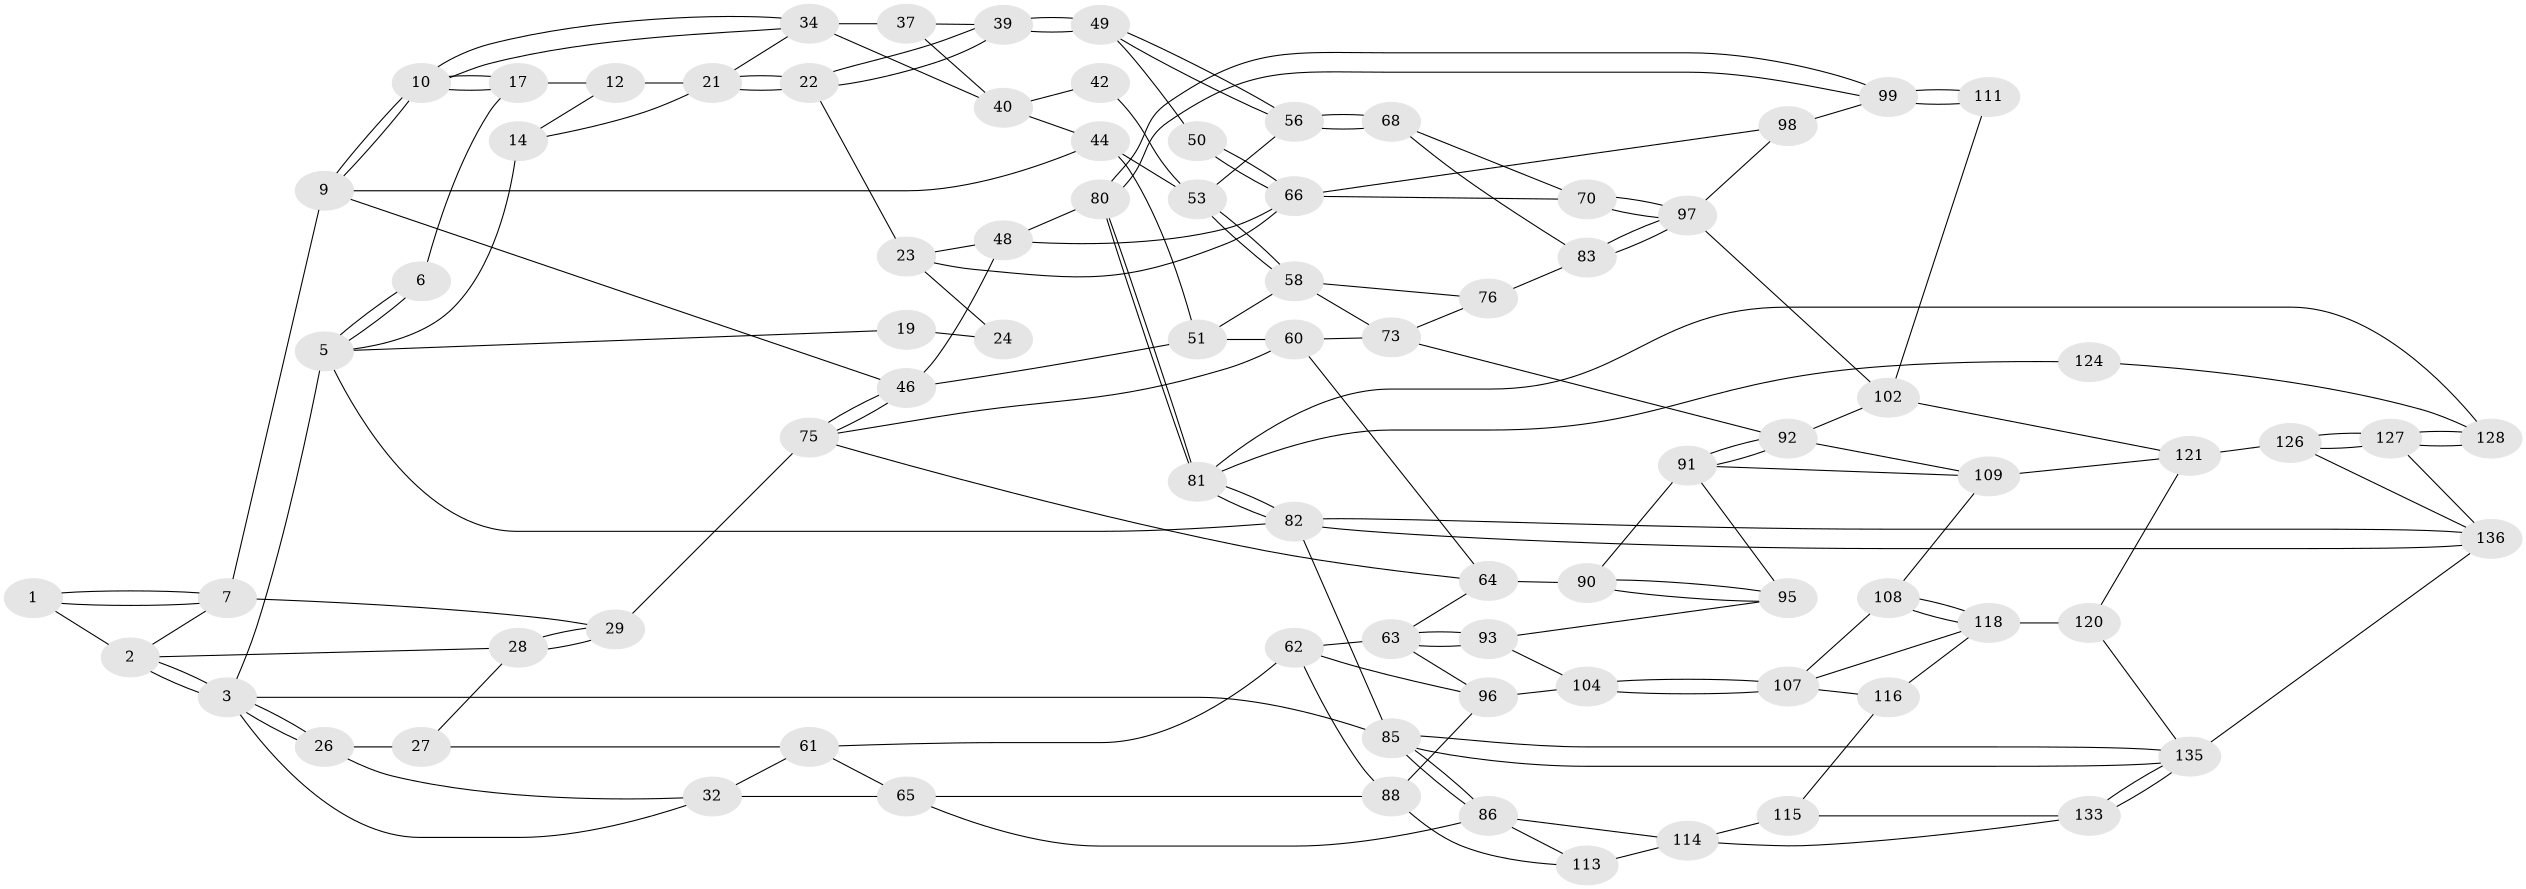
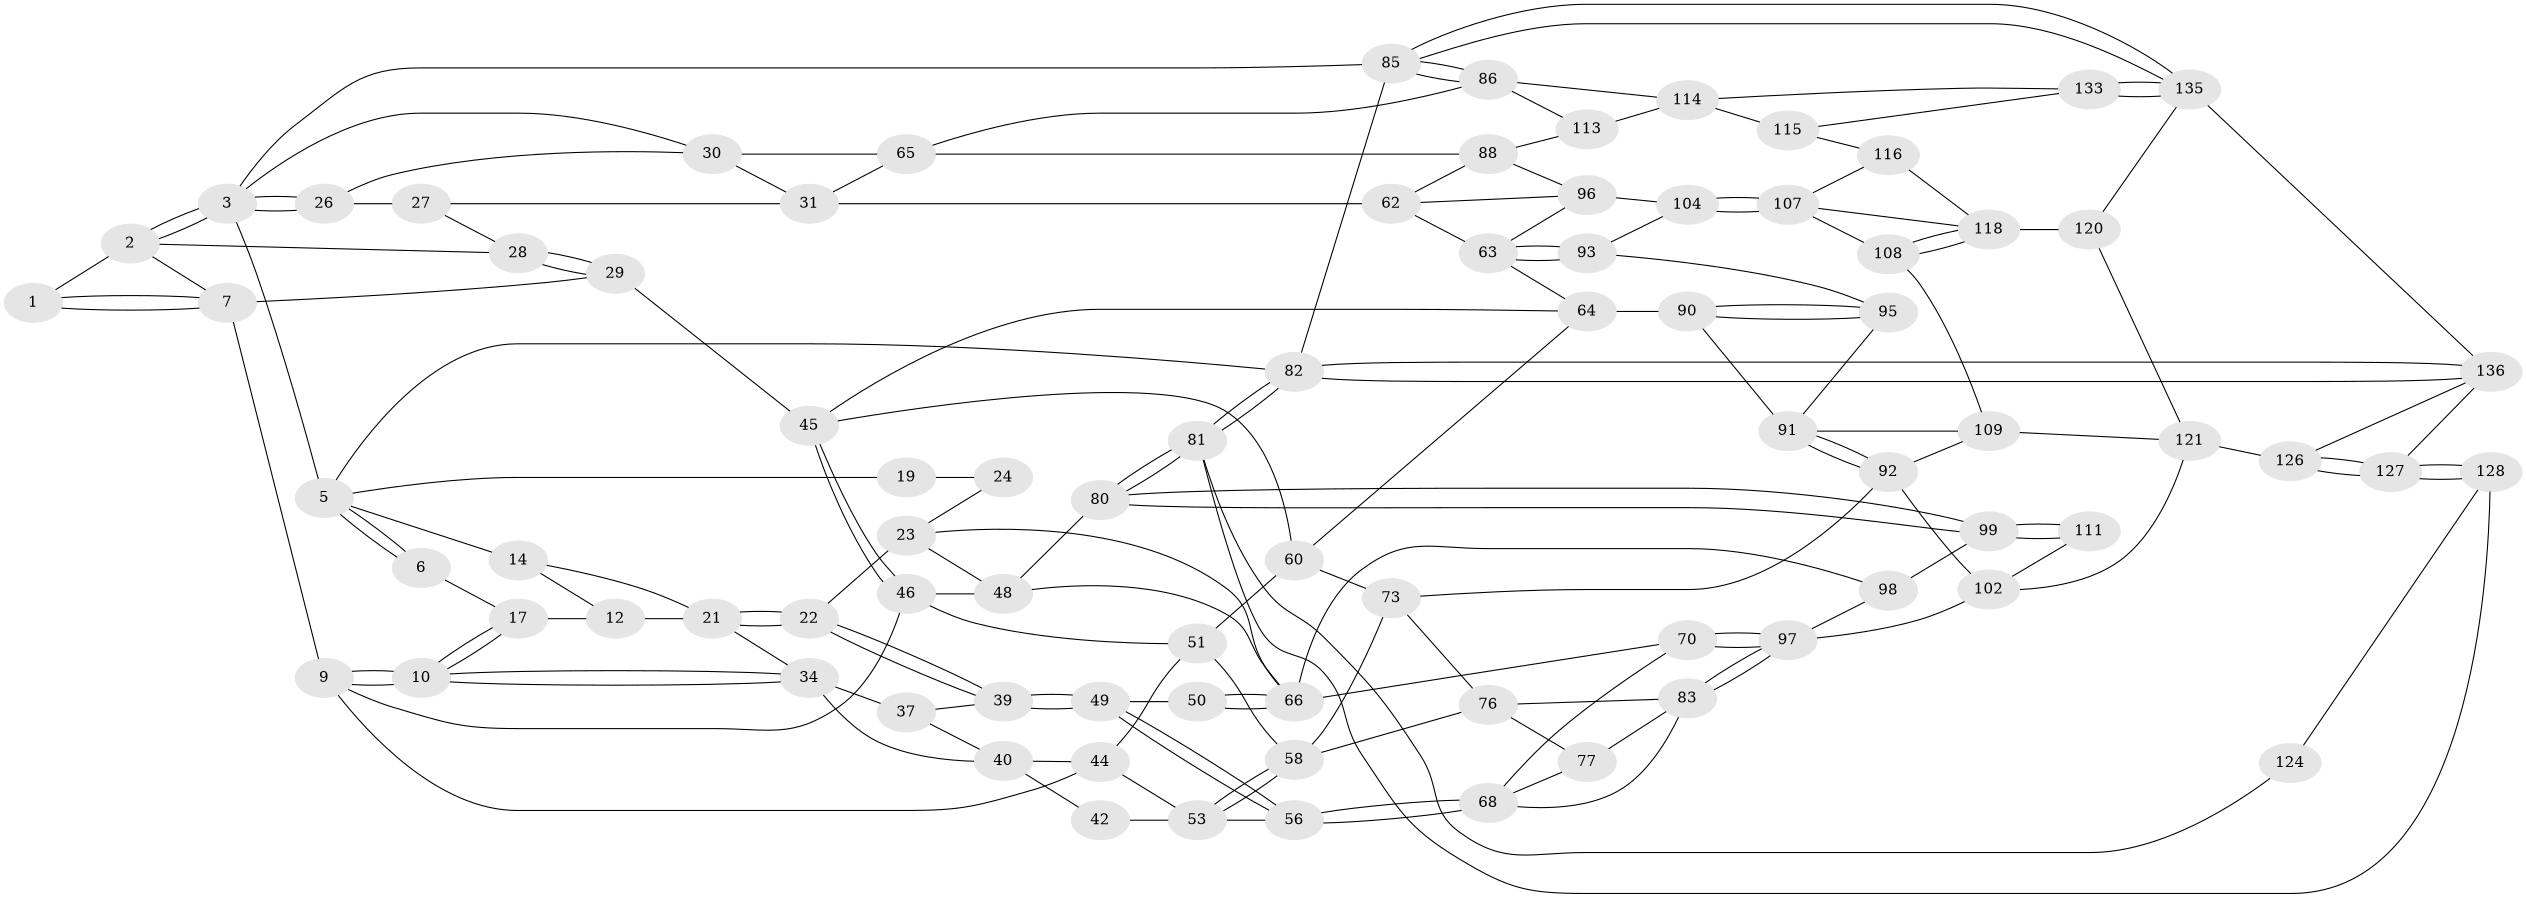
node "75": label "75" -> "45"
node "61": label "61" -> "31"
node "77": added
node "32": label "32" -> "30"
